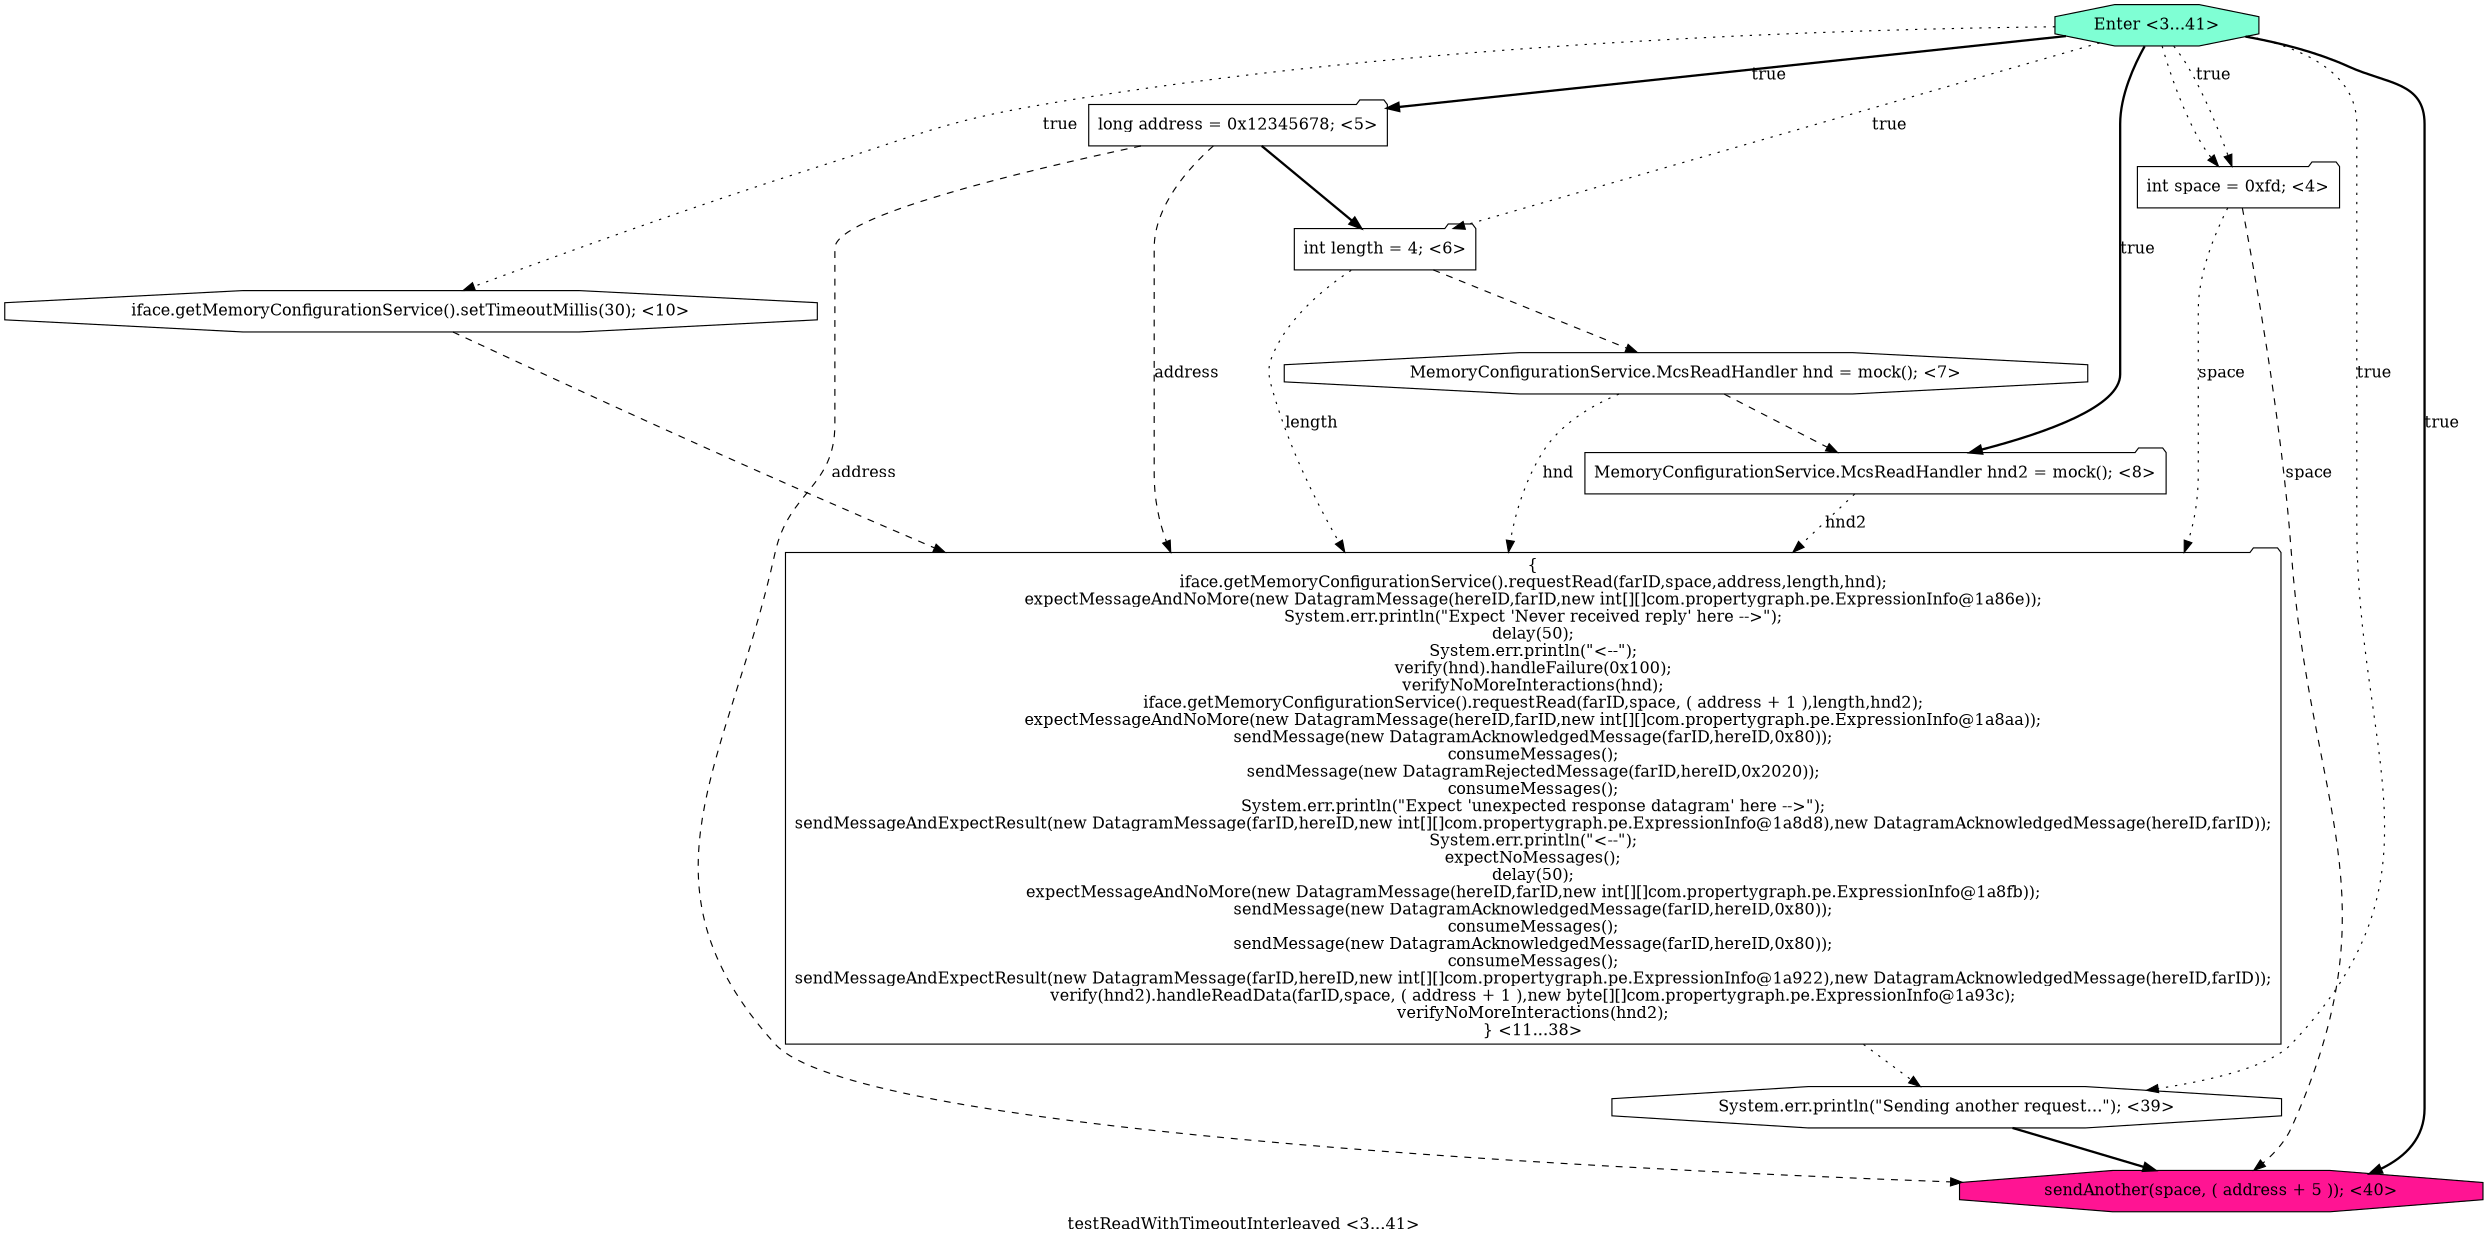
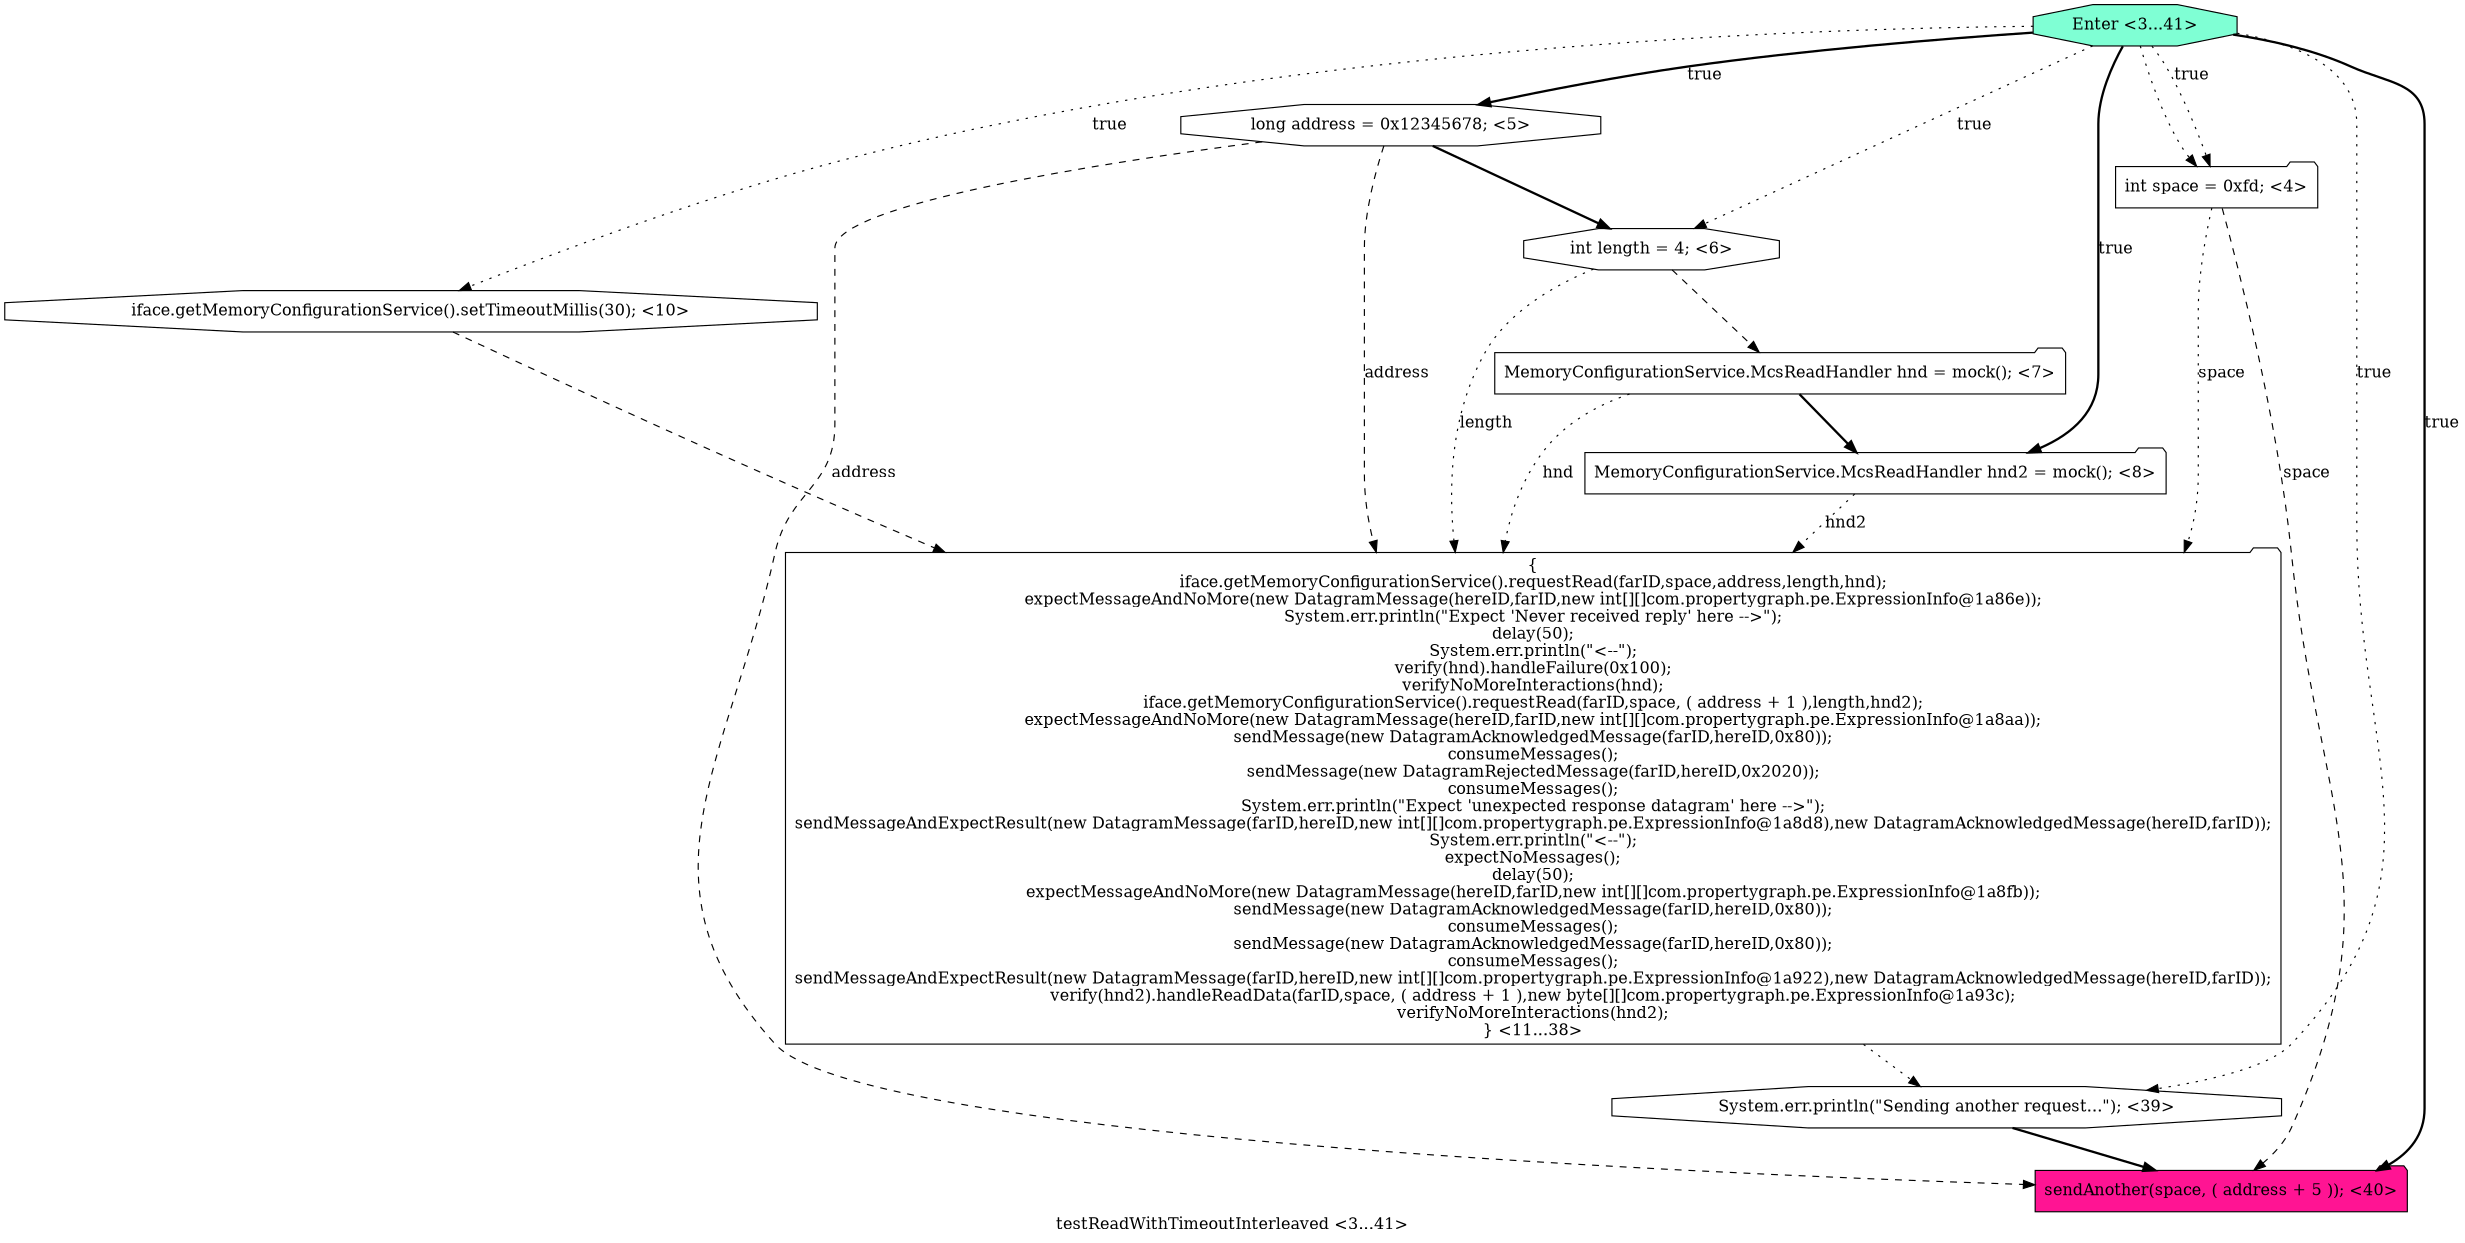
node "long address = 0x12345678; <5>": shape folder -> octagon
node "int length = 4; <6>": shape folder -> octagon
node "MemoryConfigurationService.McsReadHandler hnd = mock(); <7>": shape octagon -> folder
edge "MemoryConfigurationService.McsReadHandler hnd = mock(); <7>" -> "MemoryConfigurationService.McsReadHandler hnd2 = mock(); <8>": style dashed -> bold
node "sendAnother(space, ( address + 5 )); <40>": shape octagon -> folder
